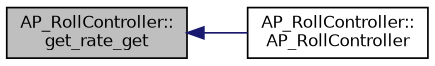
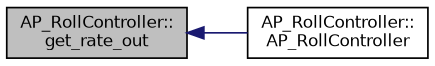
node "AP_RollController:: get_rate_get": label "AP_RollController:: get_rate_get" -> "AP_RollController:: get_rate_out"
